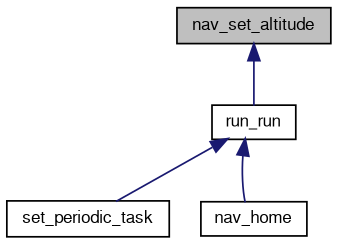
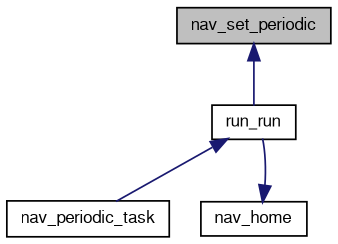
node "nav_set_altitude": label "nav_set_altitude" -> "nav_set_periodic"
edge "nav_home" -> "run_run": reversed
node "set_periodic_task": label "set_periodic_task" -> "nav_periodic_task"
